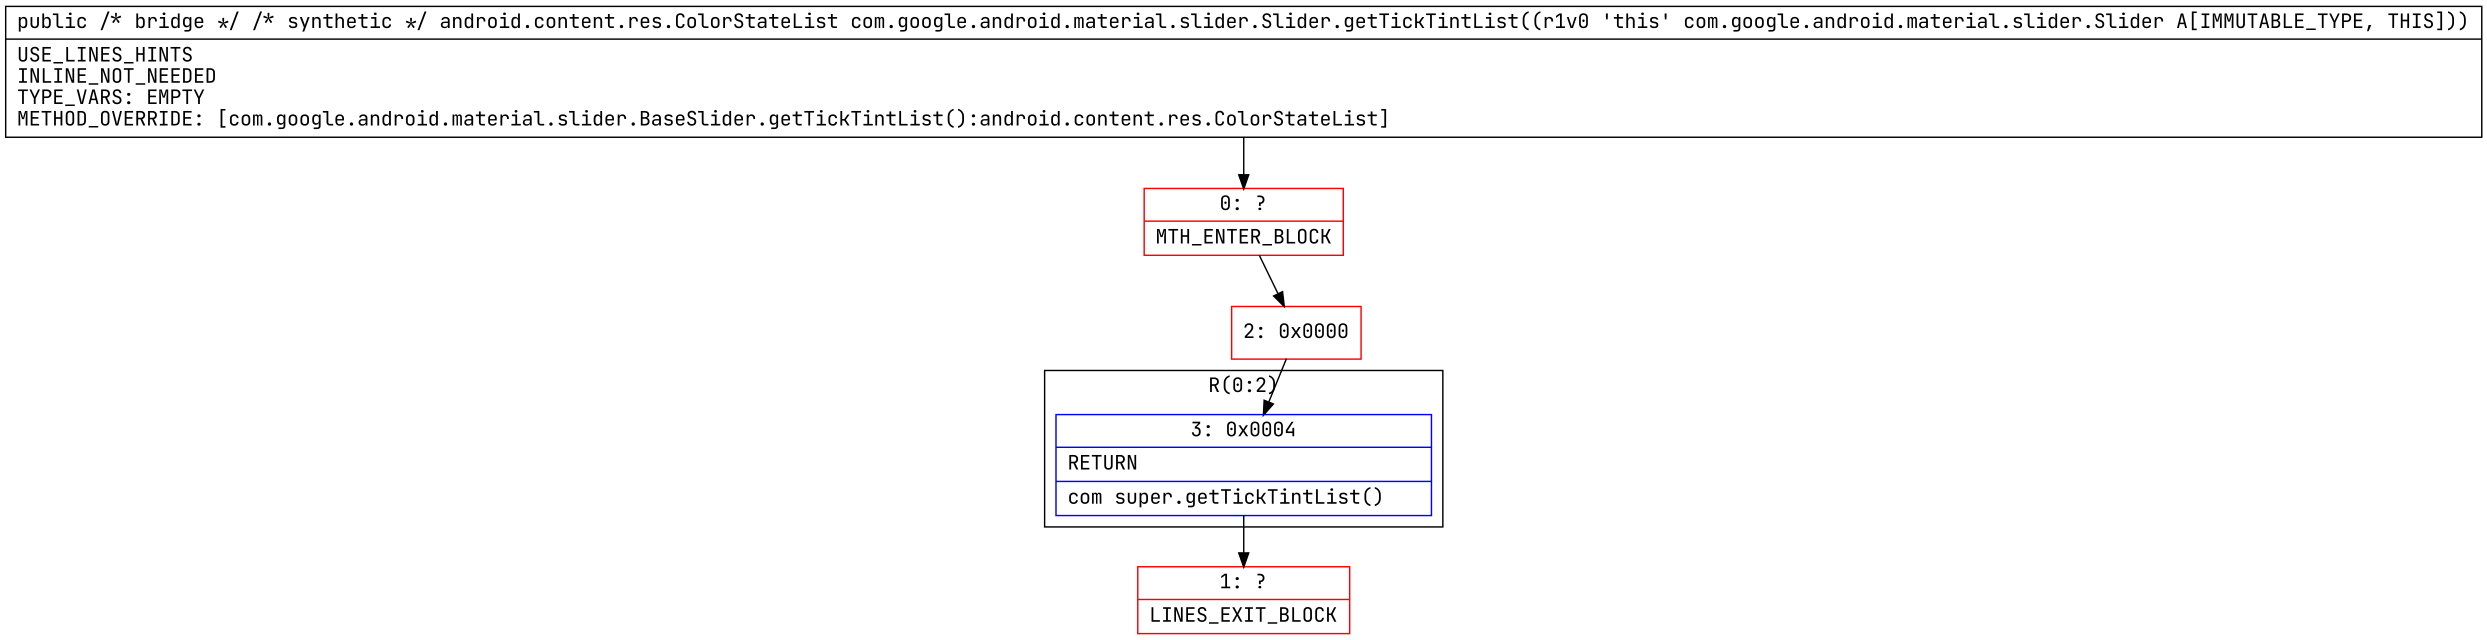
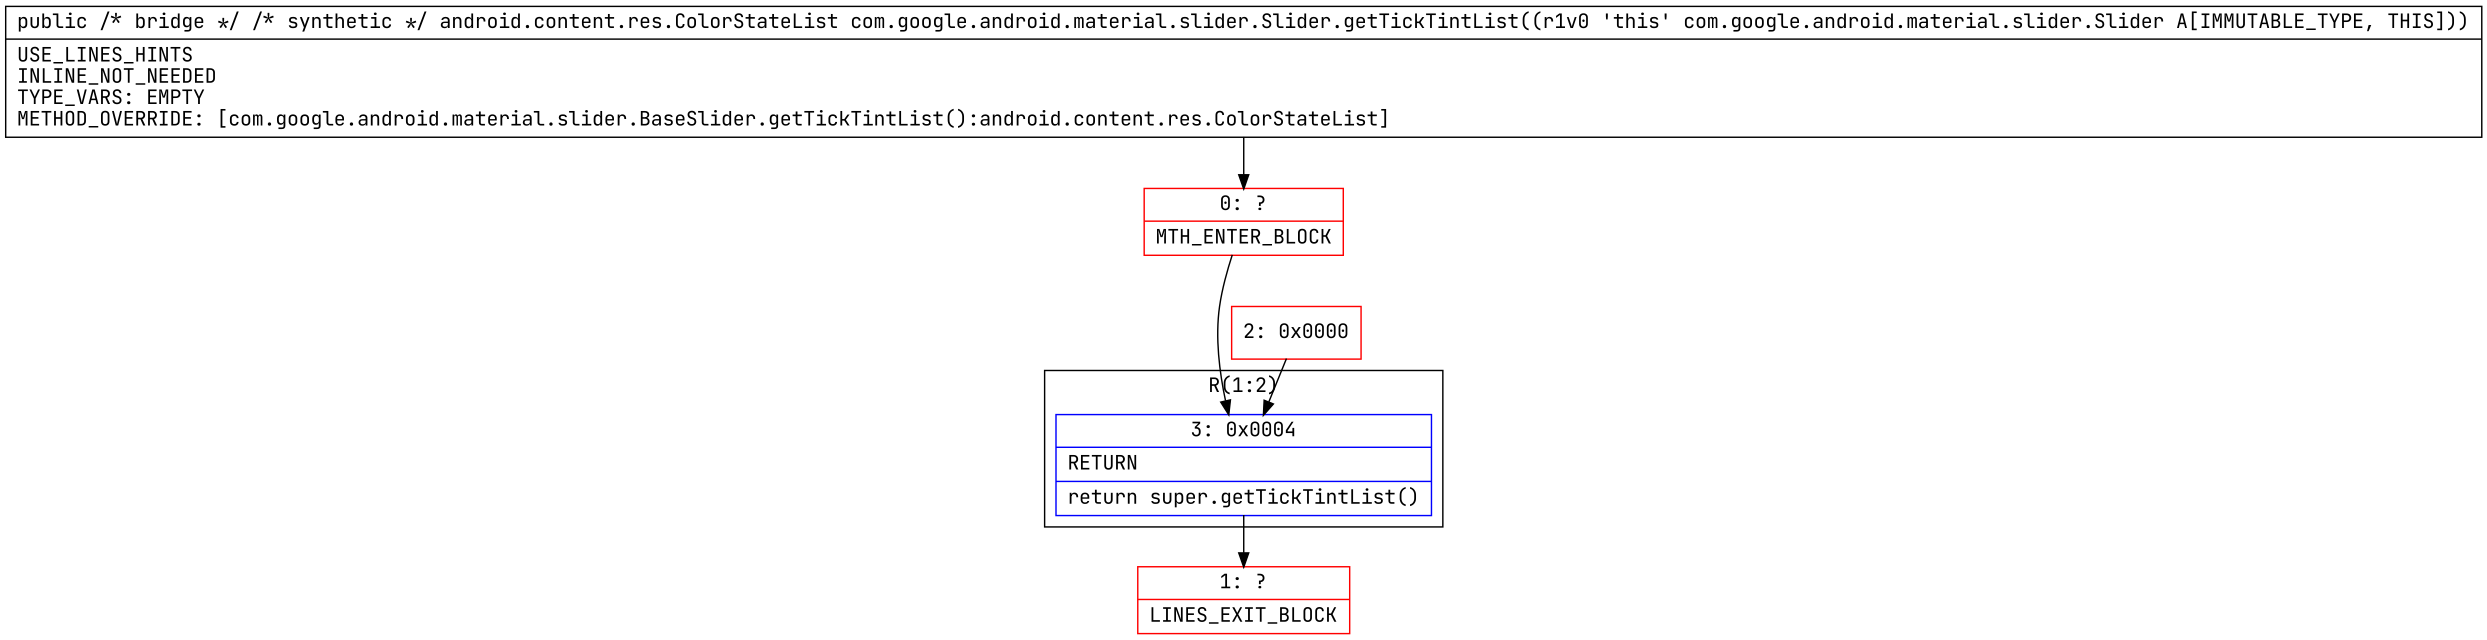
edge "0: ?" -> "2: 0x0000": now "0: ?" -> "3: 0x0004"
cluster "R(0:2)": label "R(0:2)" -> "R(1:2)"
node "3: 0x0004": text "com super.getTickTintList()" -> "return super.getTickTintList()"
